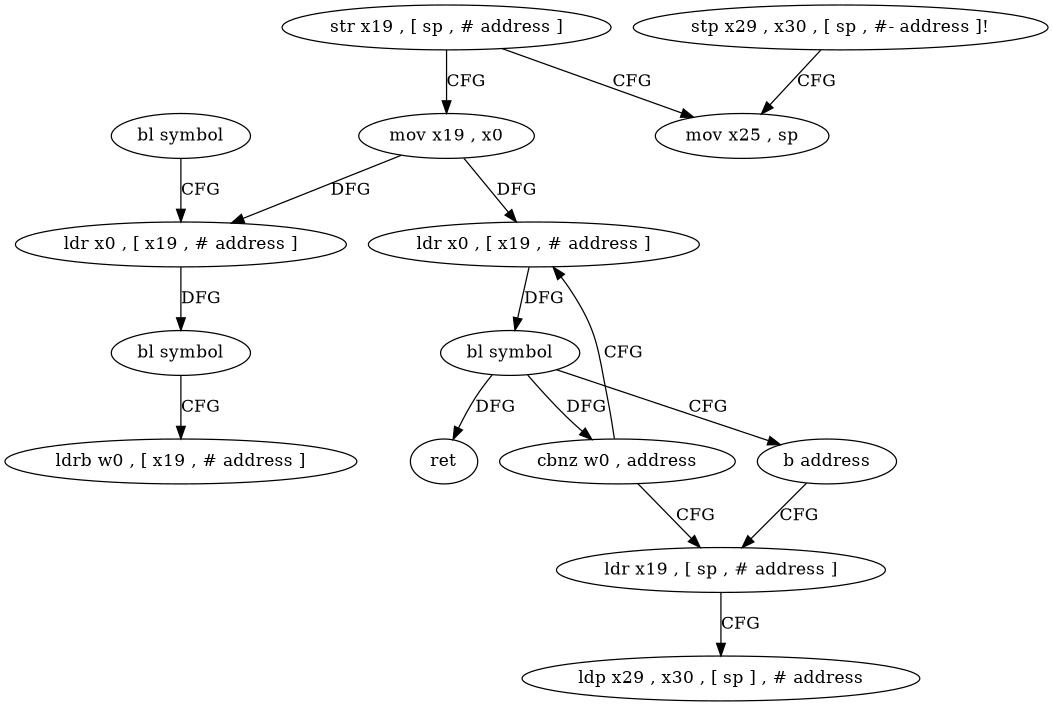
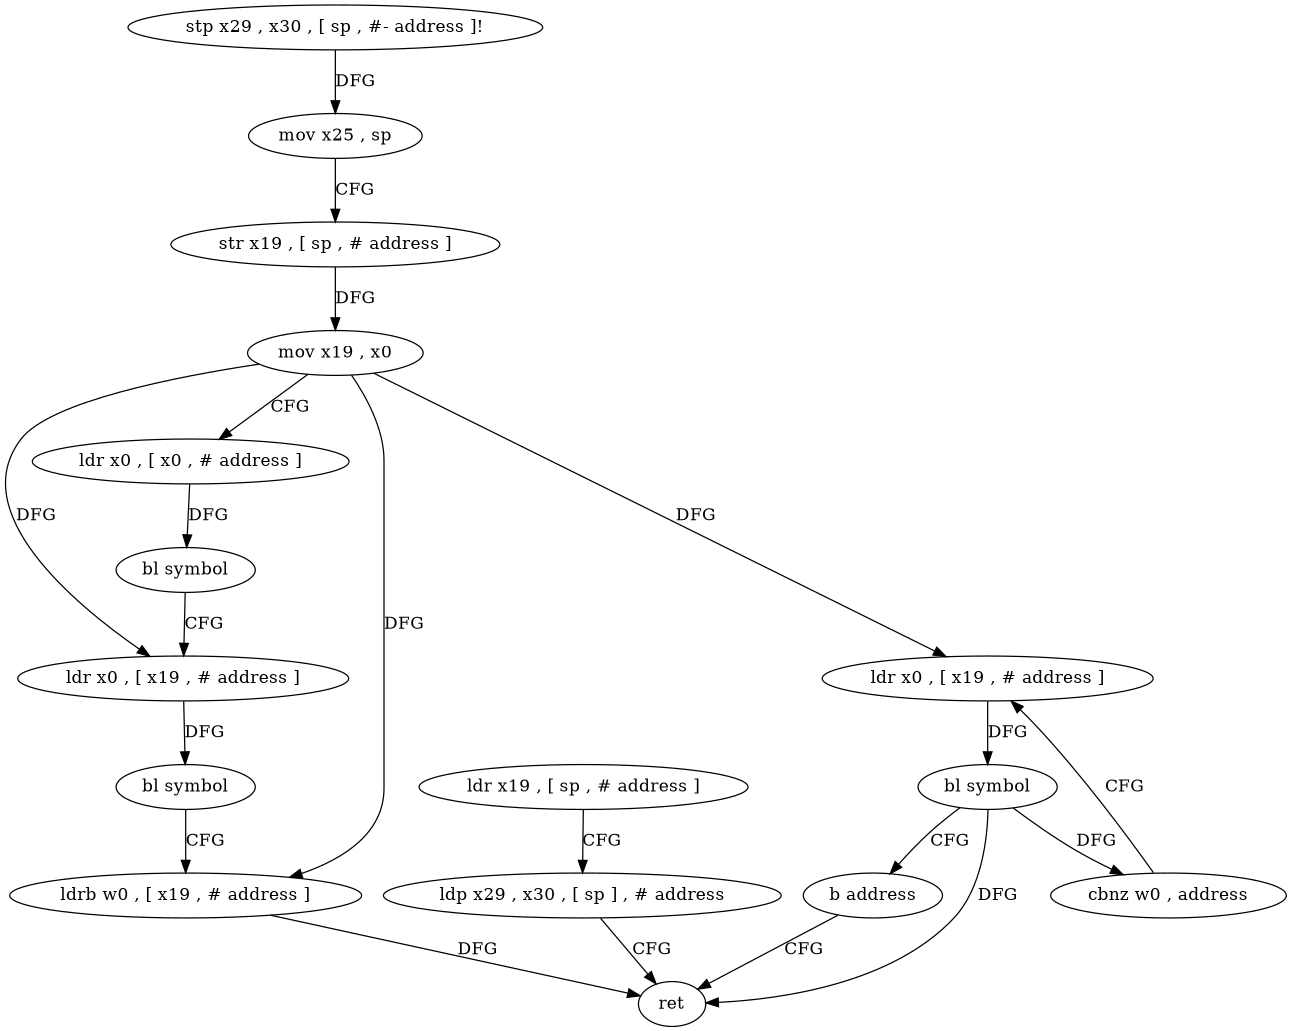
edge "str x19 , [ sp , # address ]" -> "mov x25 , sp": reversed
edge "str x19 , [ sp , # address ]" -> "mov x19 , x0": label "CFG" -> "DFG"
edge "stp x29 , x30 , [ sp , #- address ]!" -> "mov x25 , sp": label "CFG" -> "DFG"
node "ldr x0 , [ x0 , # address ]": added
edge "cbnz w0 , address" -> "ldr x19 , [ sp , # address ]": removed, label "CFG"
edge "b address" -> "ldr x19 , [ sp , # address ]": now "b address" -> "ret"
edge "mov x19 , x0" -> "ldrb w0 , [ x19 , # address ]": added, label "DFG"
edge "ldp x29 , x30 , [ sp ] , # address" -> "ret": added, label "CFG"
edge "ldrb w0 , [ x19 , # address ]" -> "ret": added, label "DFG"
